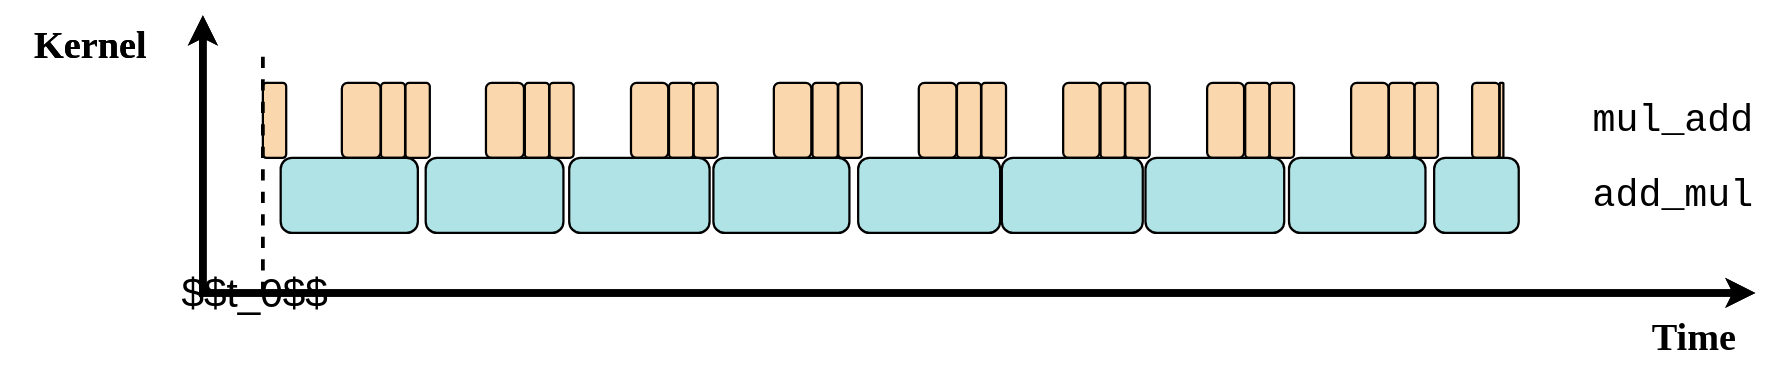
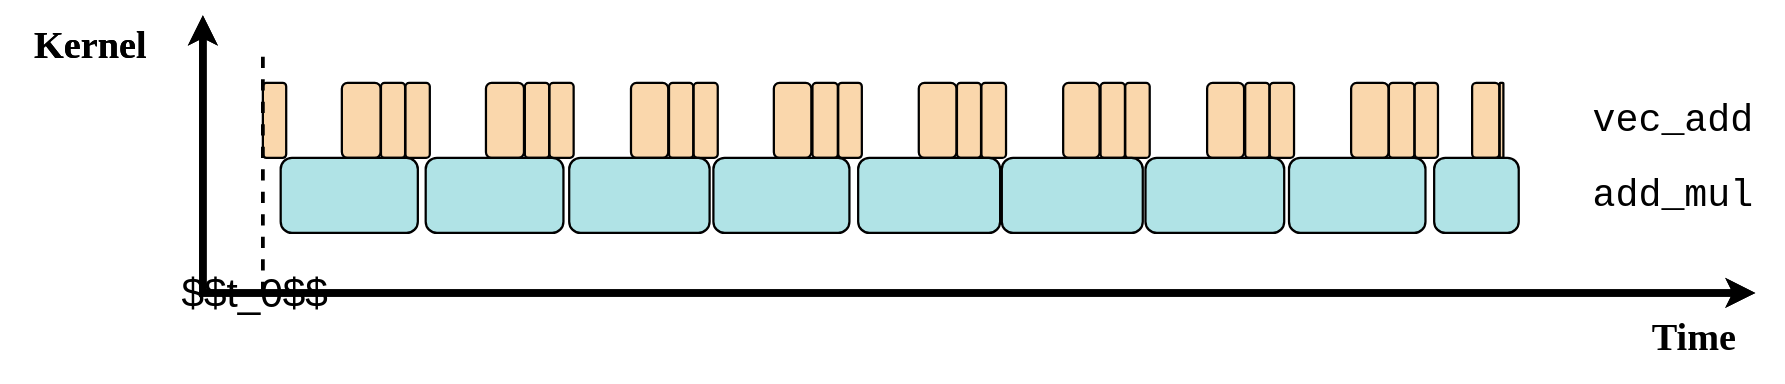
node "mul_add": label "mul_add" -> "vec_add"
